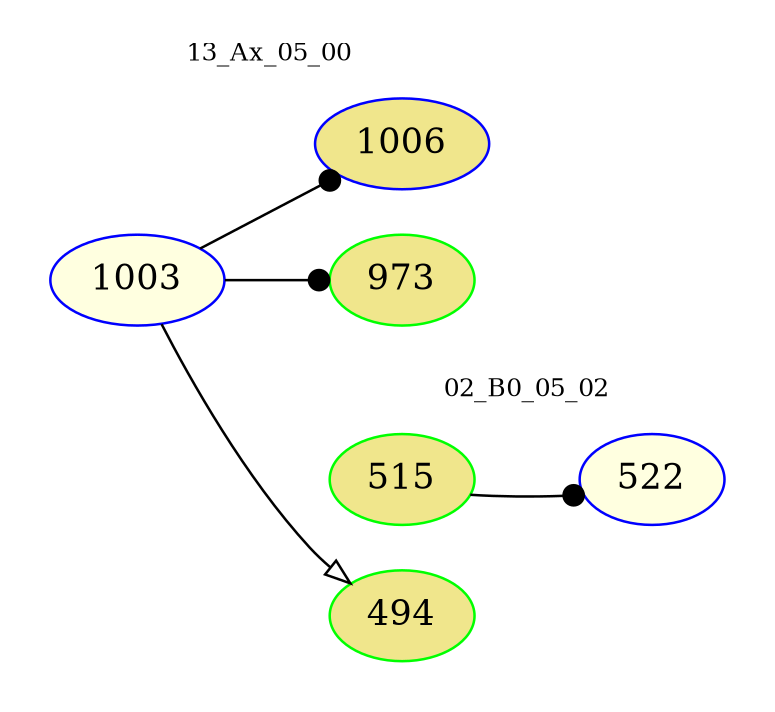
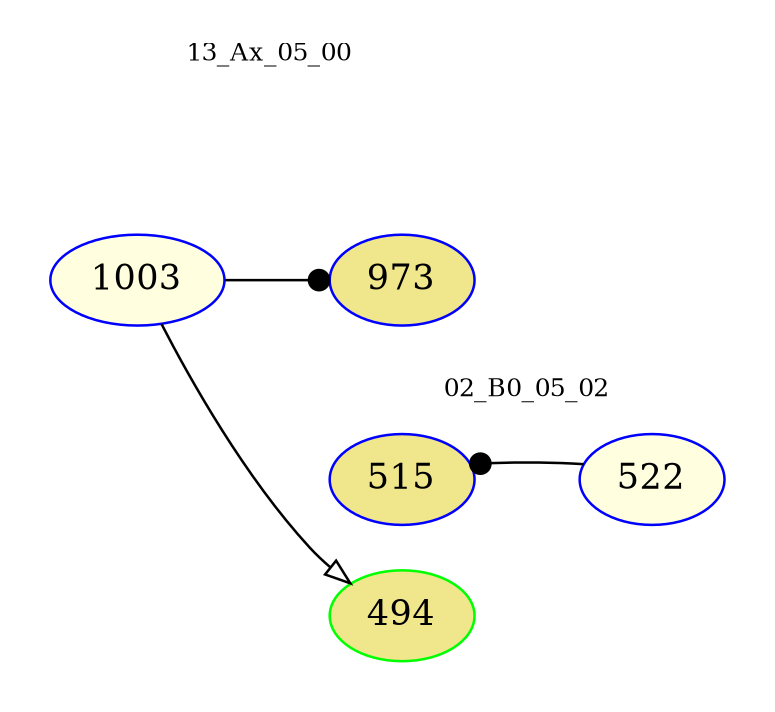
node "1006": removed
node "973": color green -> blue
node "515": color green -> blue
edge "515" -> "522": reversed
